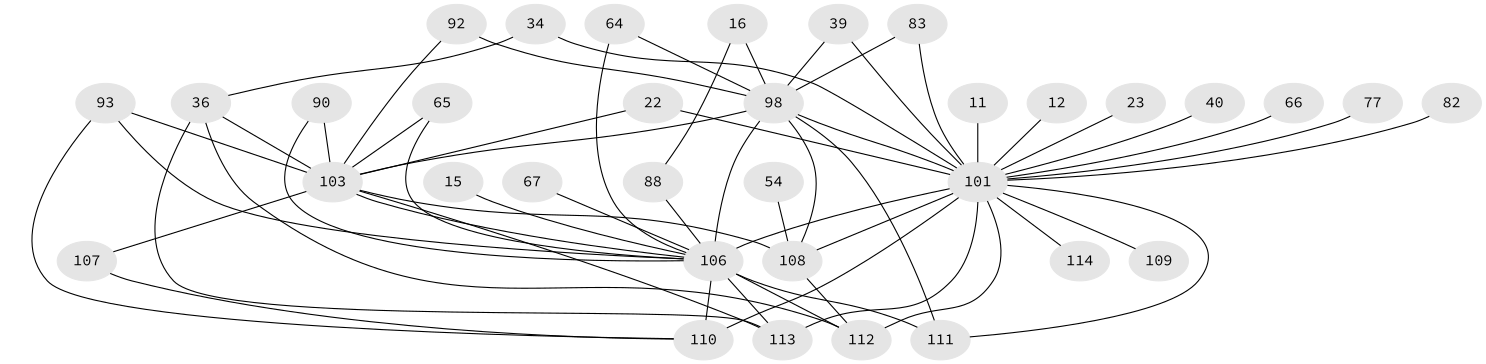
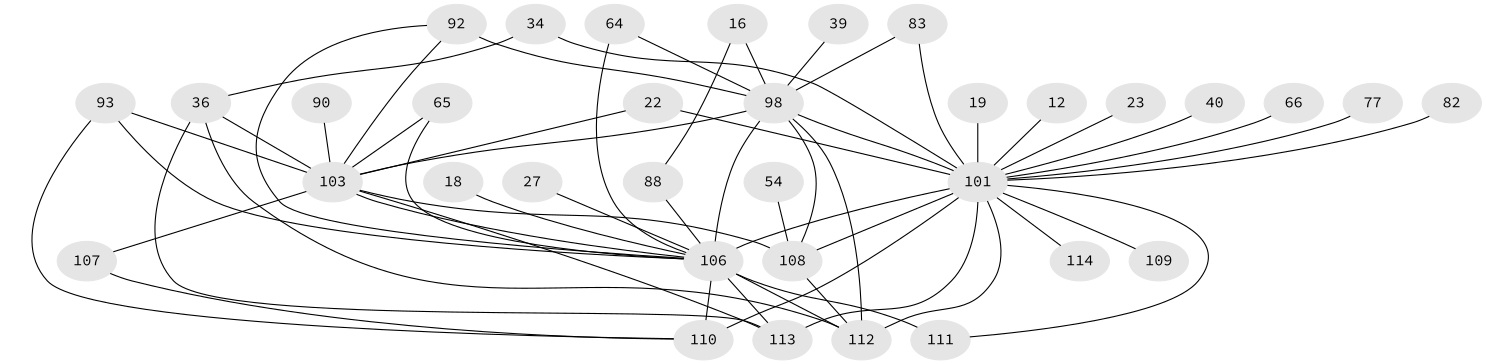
node "11": label "11" -> "19"
edge "39" -- "101": removed
node "15": label "15" -> "18"
node "67": label "67" -> "27"
edge "98" -- "111": now "98" -- "112"
edge "90" -- "106": now "92" -- "106"
